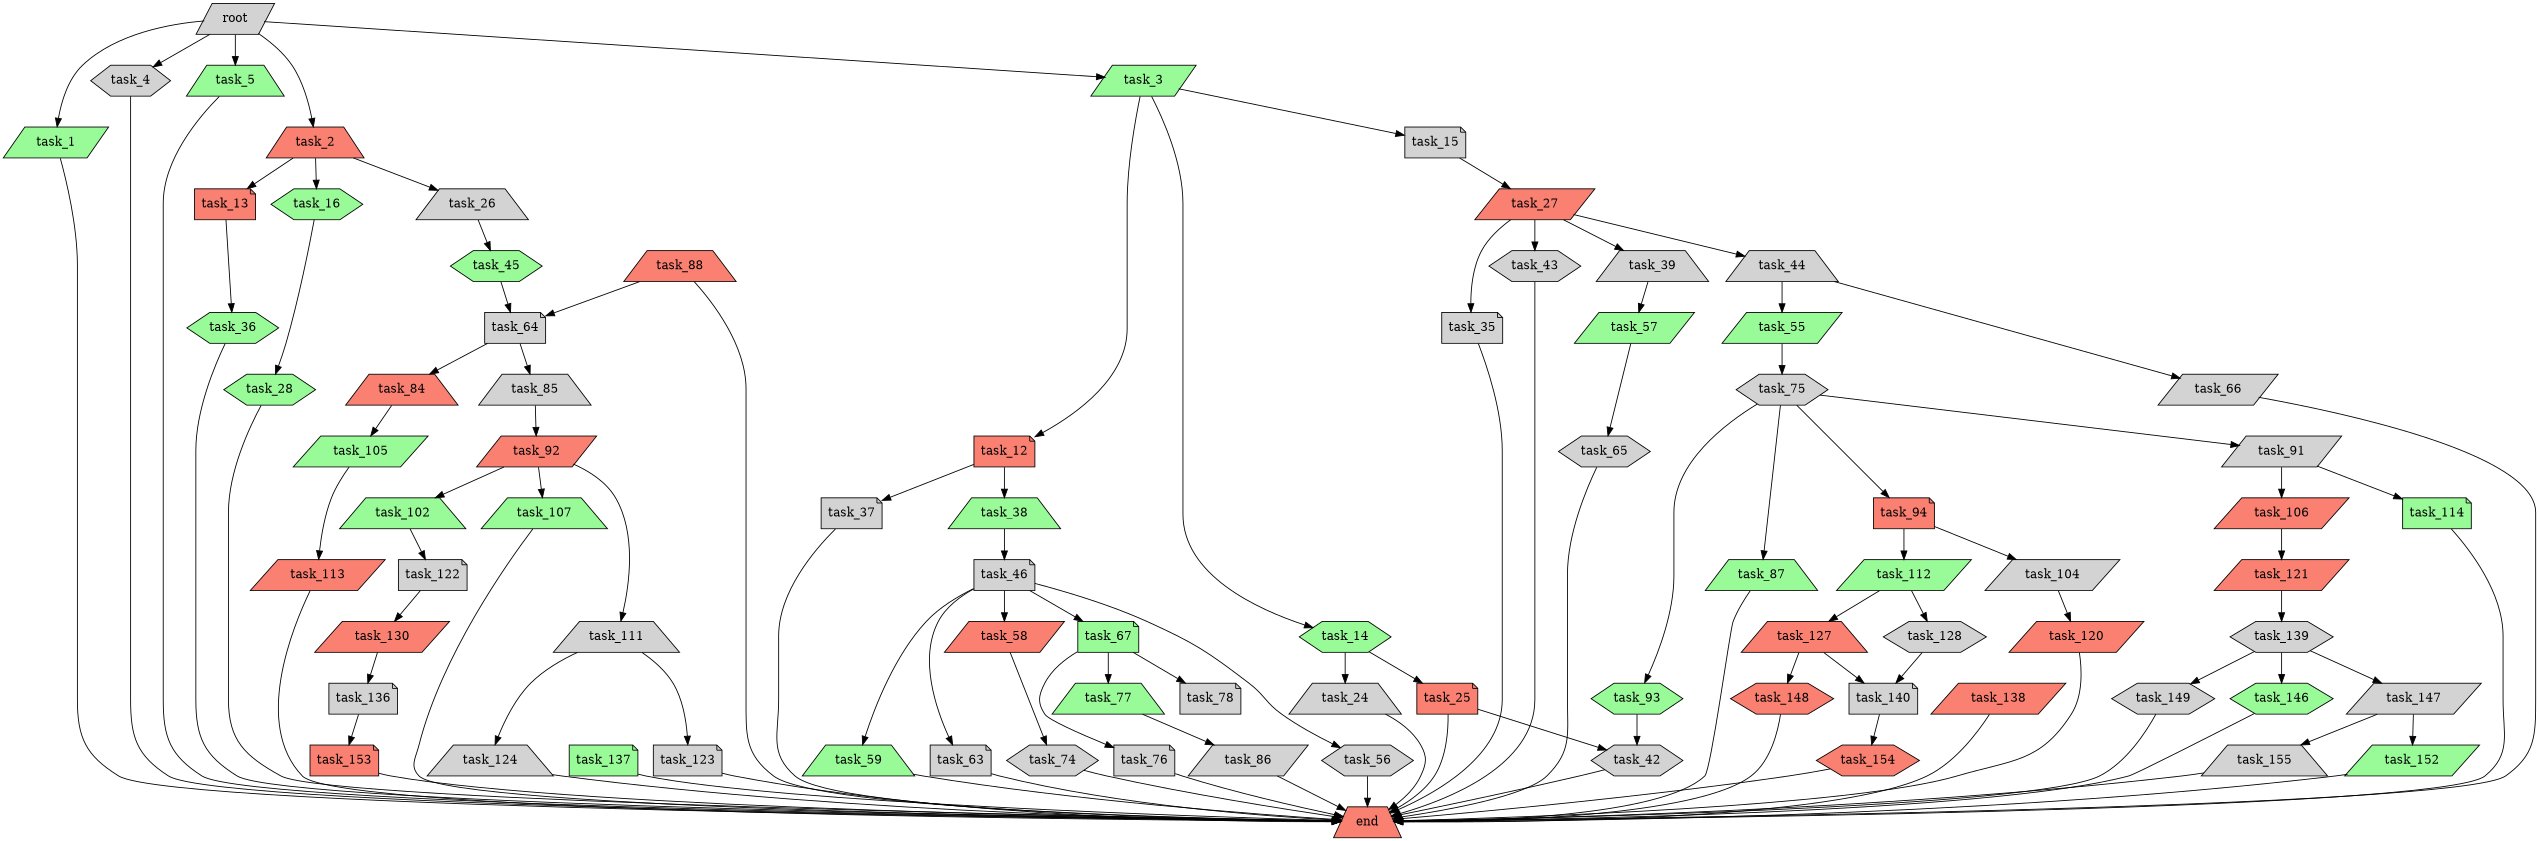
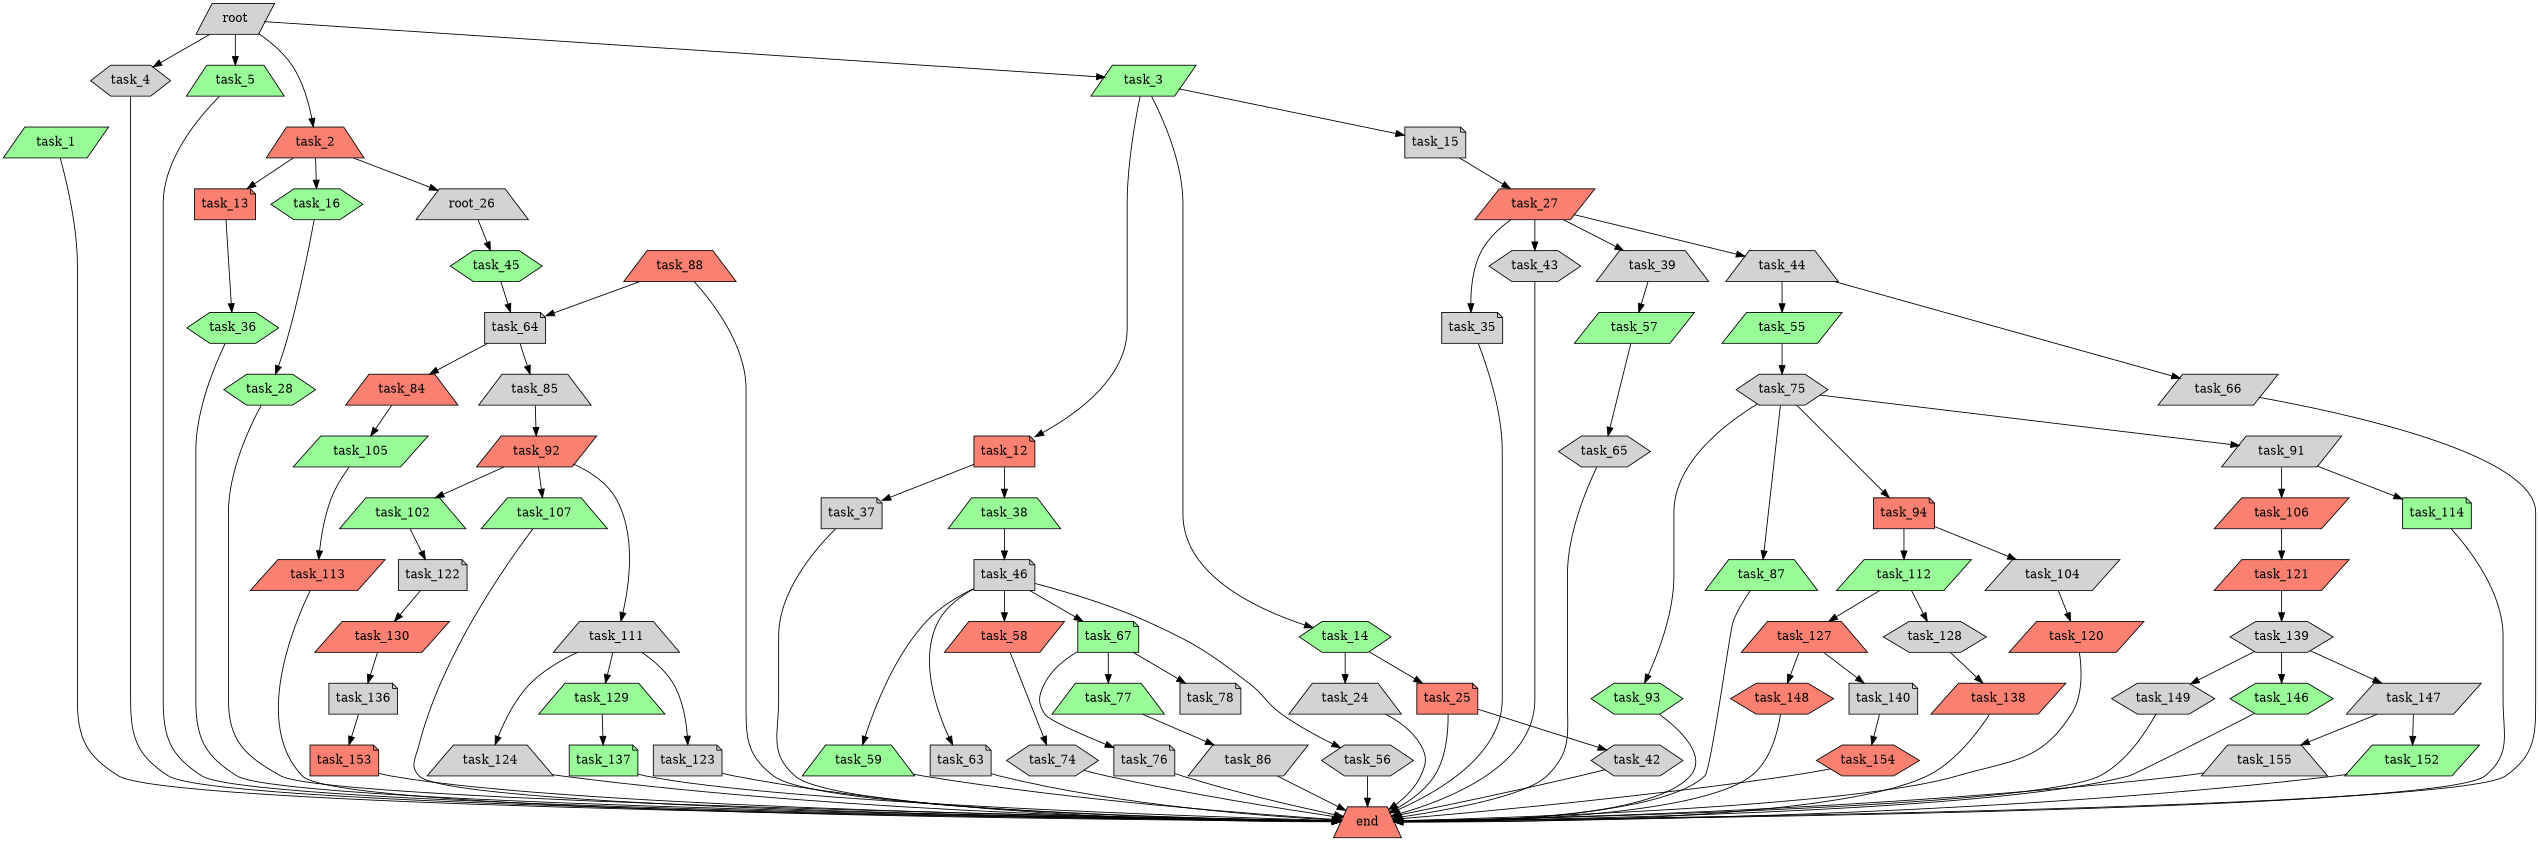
edge "root" -> "task_1": removed
node "task_26": label "task_26" -> "root_26"
edge "task_128" -> "task_140": now "task_128" -> "task_138"
node "task_129": added
edge "task_93" -> "task_42": now "task_93" -> "end"
